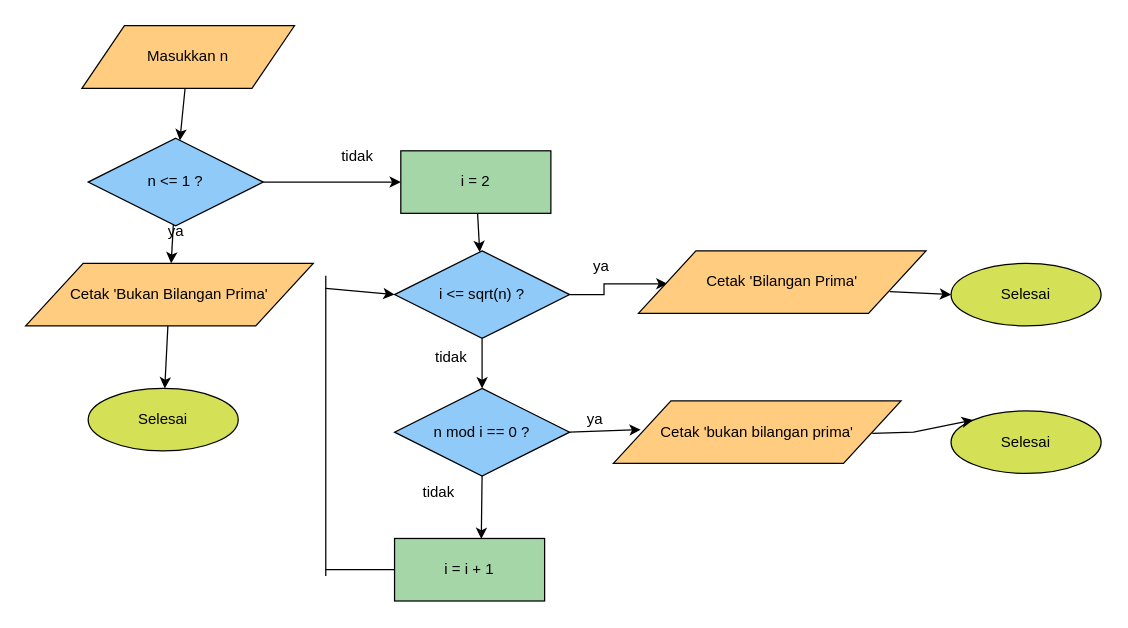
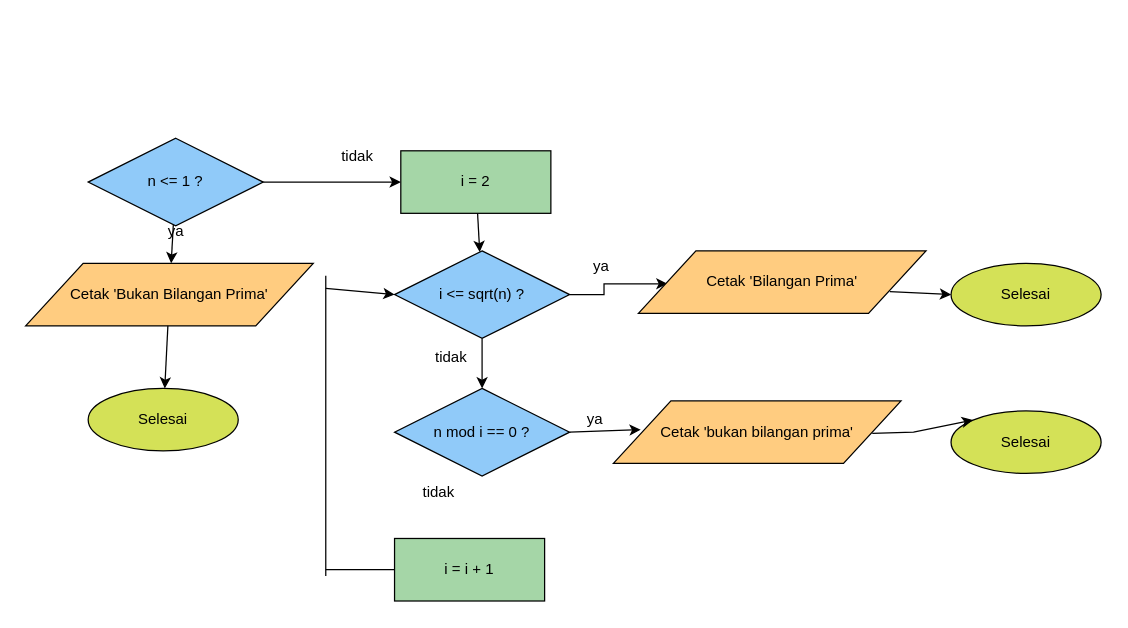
node "Masukkan n": removed
edge "Masukkan n" -> "n <= 1 ?": removed
edge "n mod i == 0 ?" -> "i = i + 1": removed
